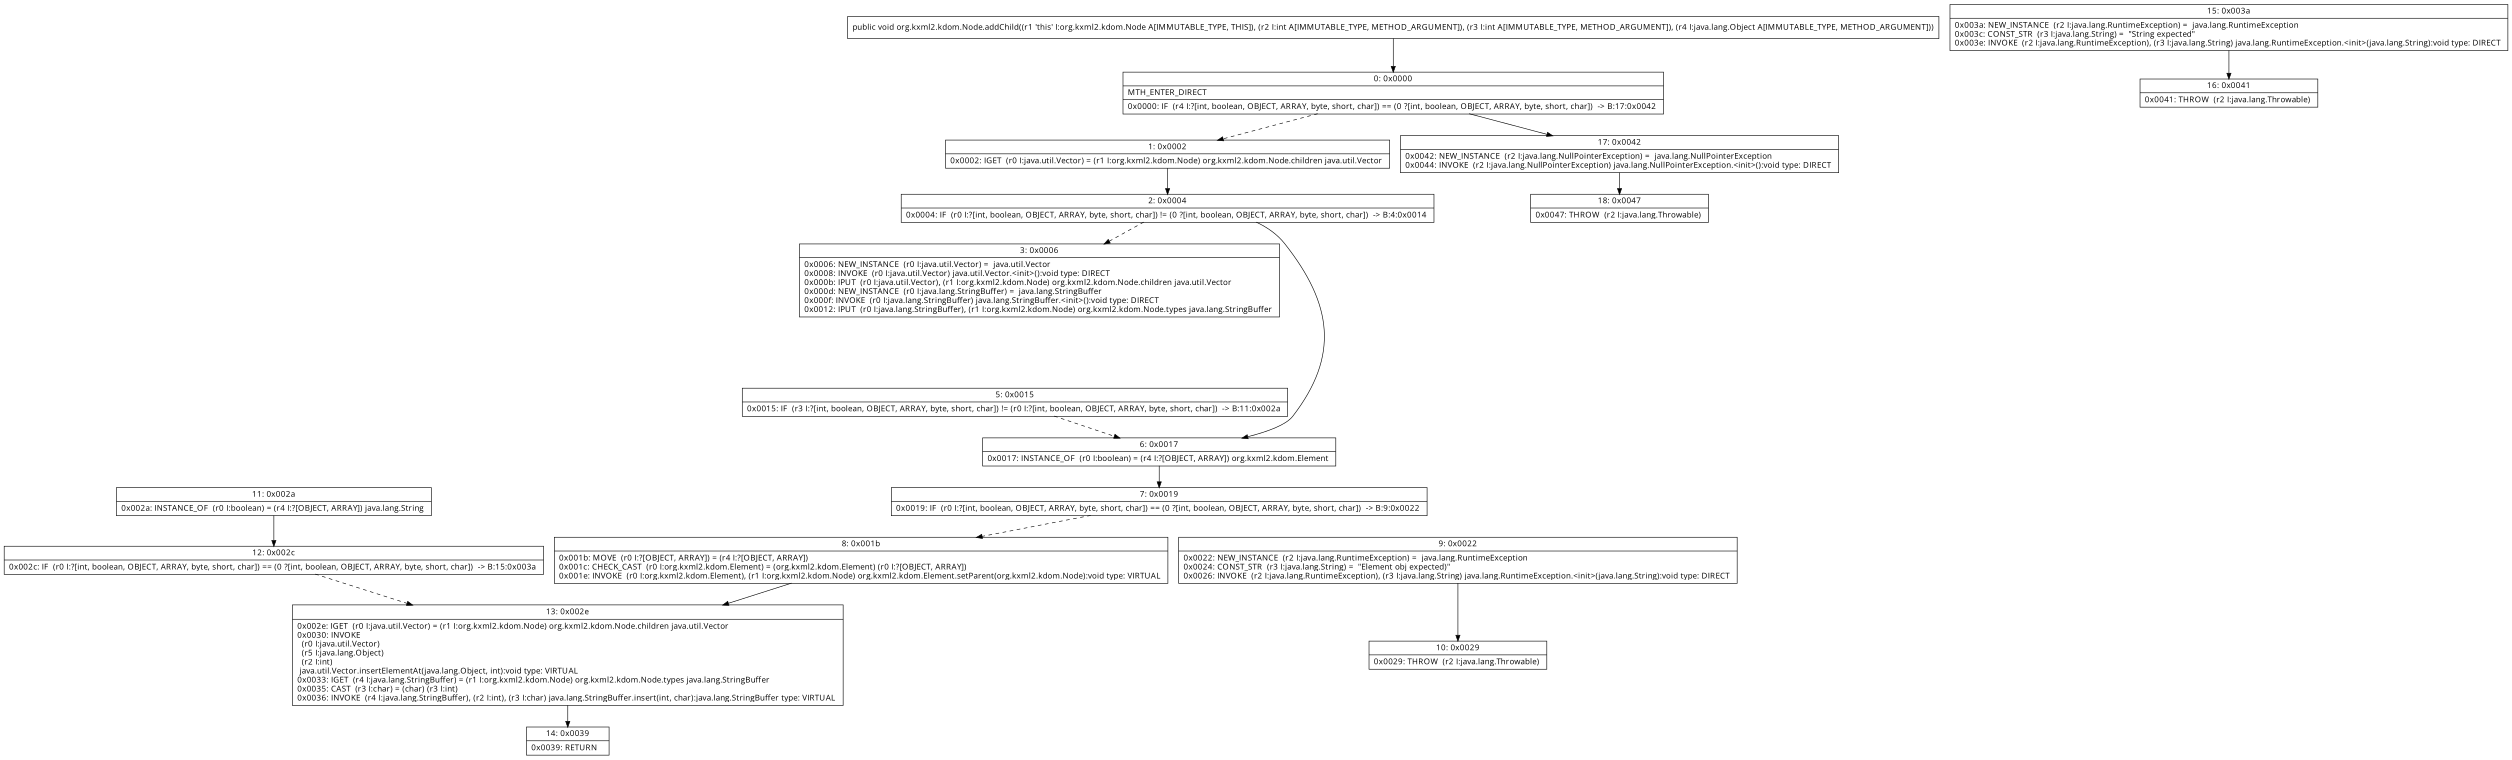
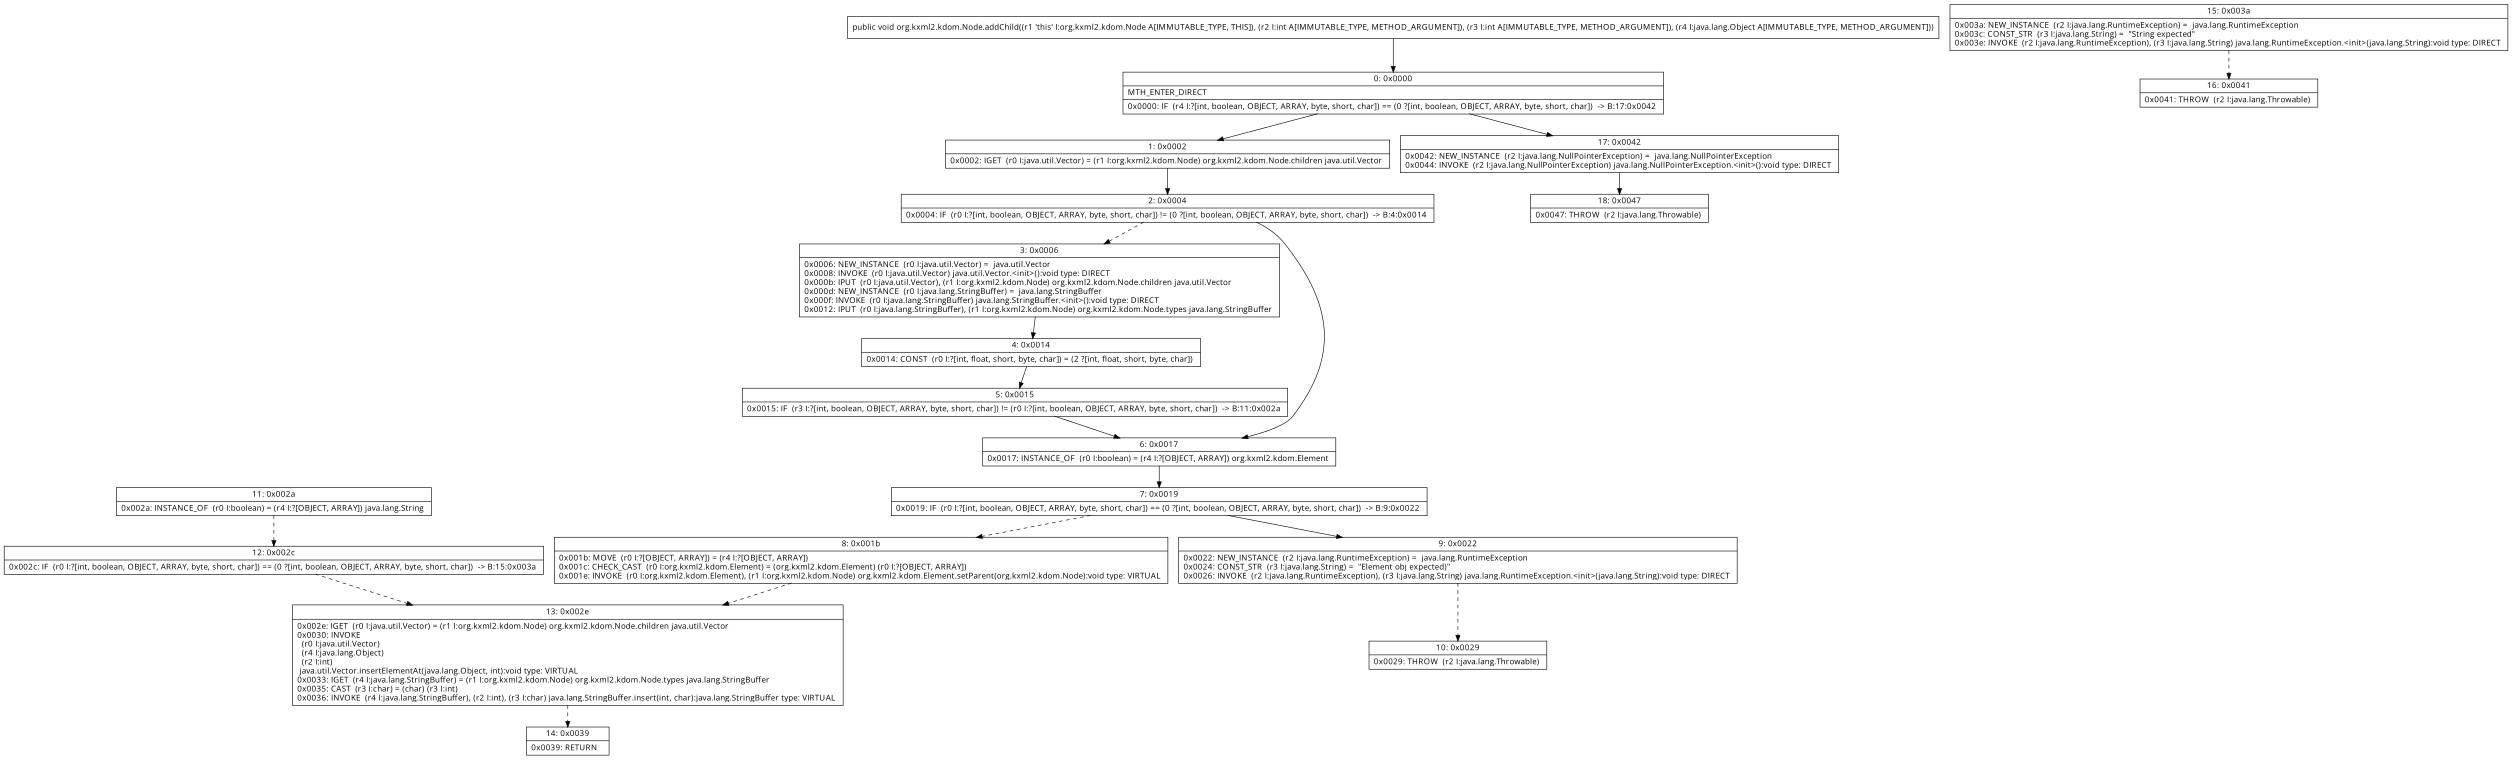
edge "15: 0x003a" -> "16: 0x0041": style solid -> dashed
edge "0: 0x0000" -> "1: 0x0002": style dashed -> solid
node "4: 0x0014": added
edge "5: 0x0015" -> "6: 0x0017": style dashed -> solid
edge "7: 0x0019" -> "9: 0x0022": added
edge "11: 0x002a" -> "12: 0x002c": style solid -> dashed
edge "8: 0x001b" -> "13: 0x002e": style solid -> dashed
edge "9: 0x0022" -> "10: 0x0029": style solid -> dashed
node "13: 0x002e": text "(r5 I:java.lang.Object)" -> "(r4 I:java.lang.Object)"
edge "13: 0x002e" -> "14: 0x0039": style solid -> dashed
